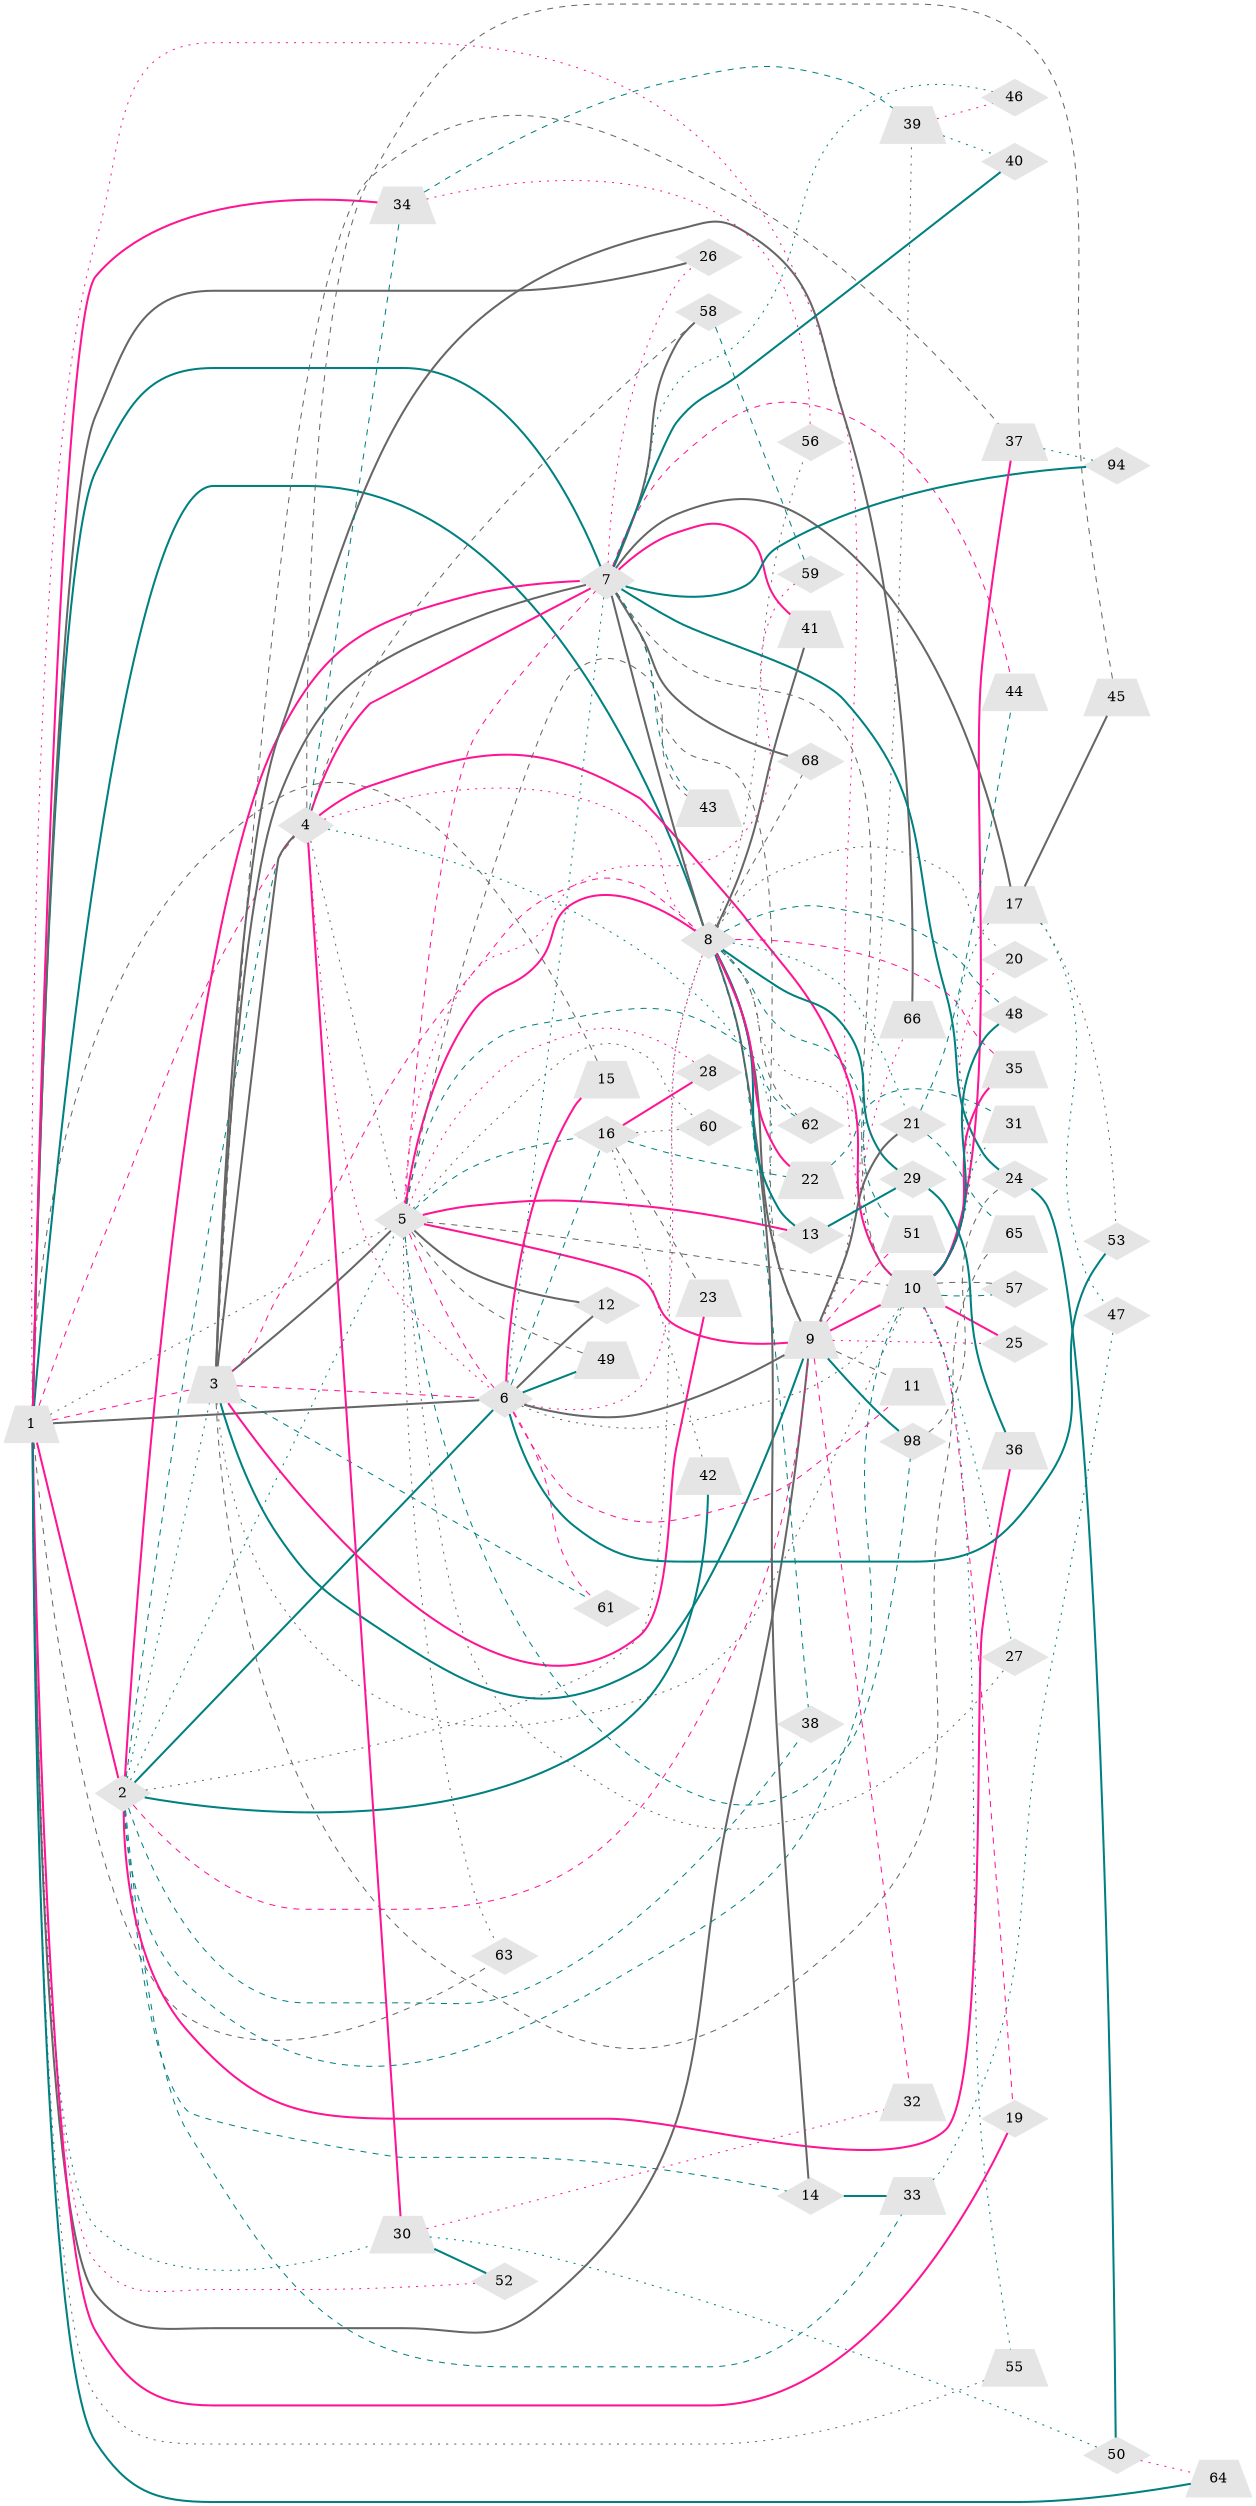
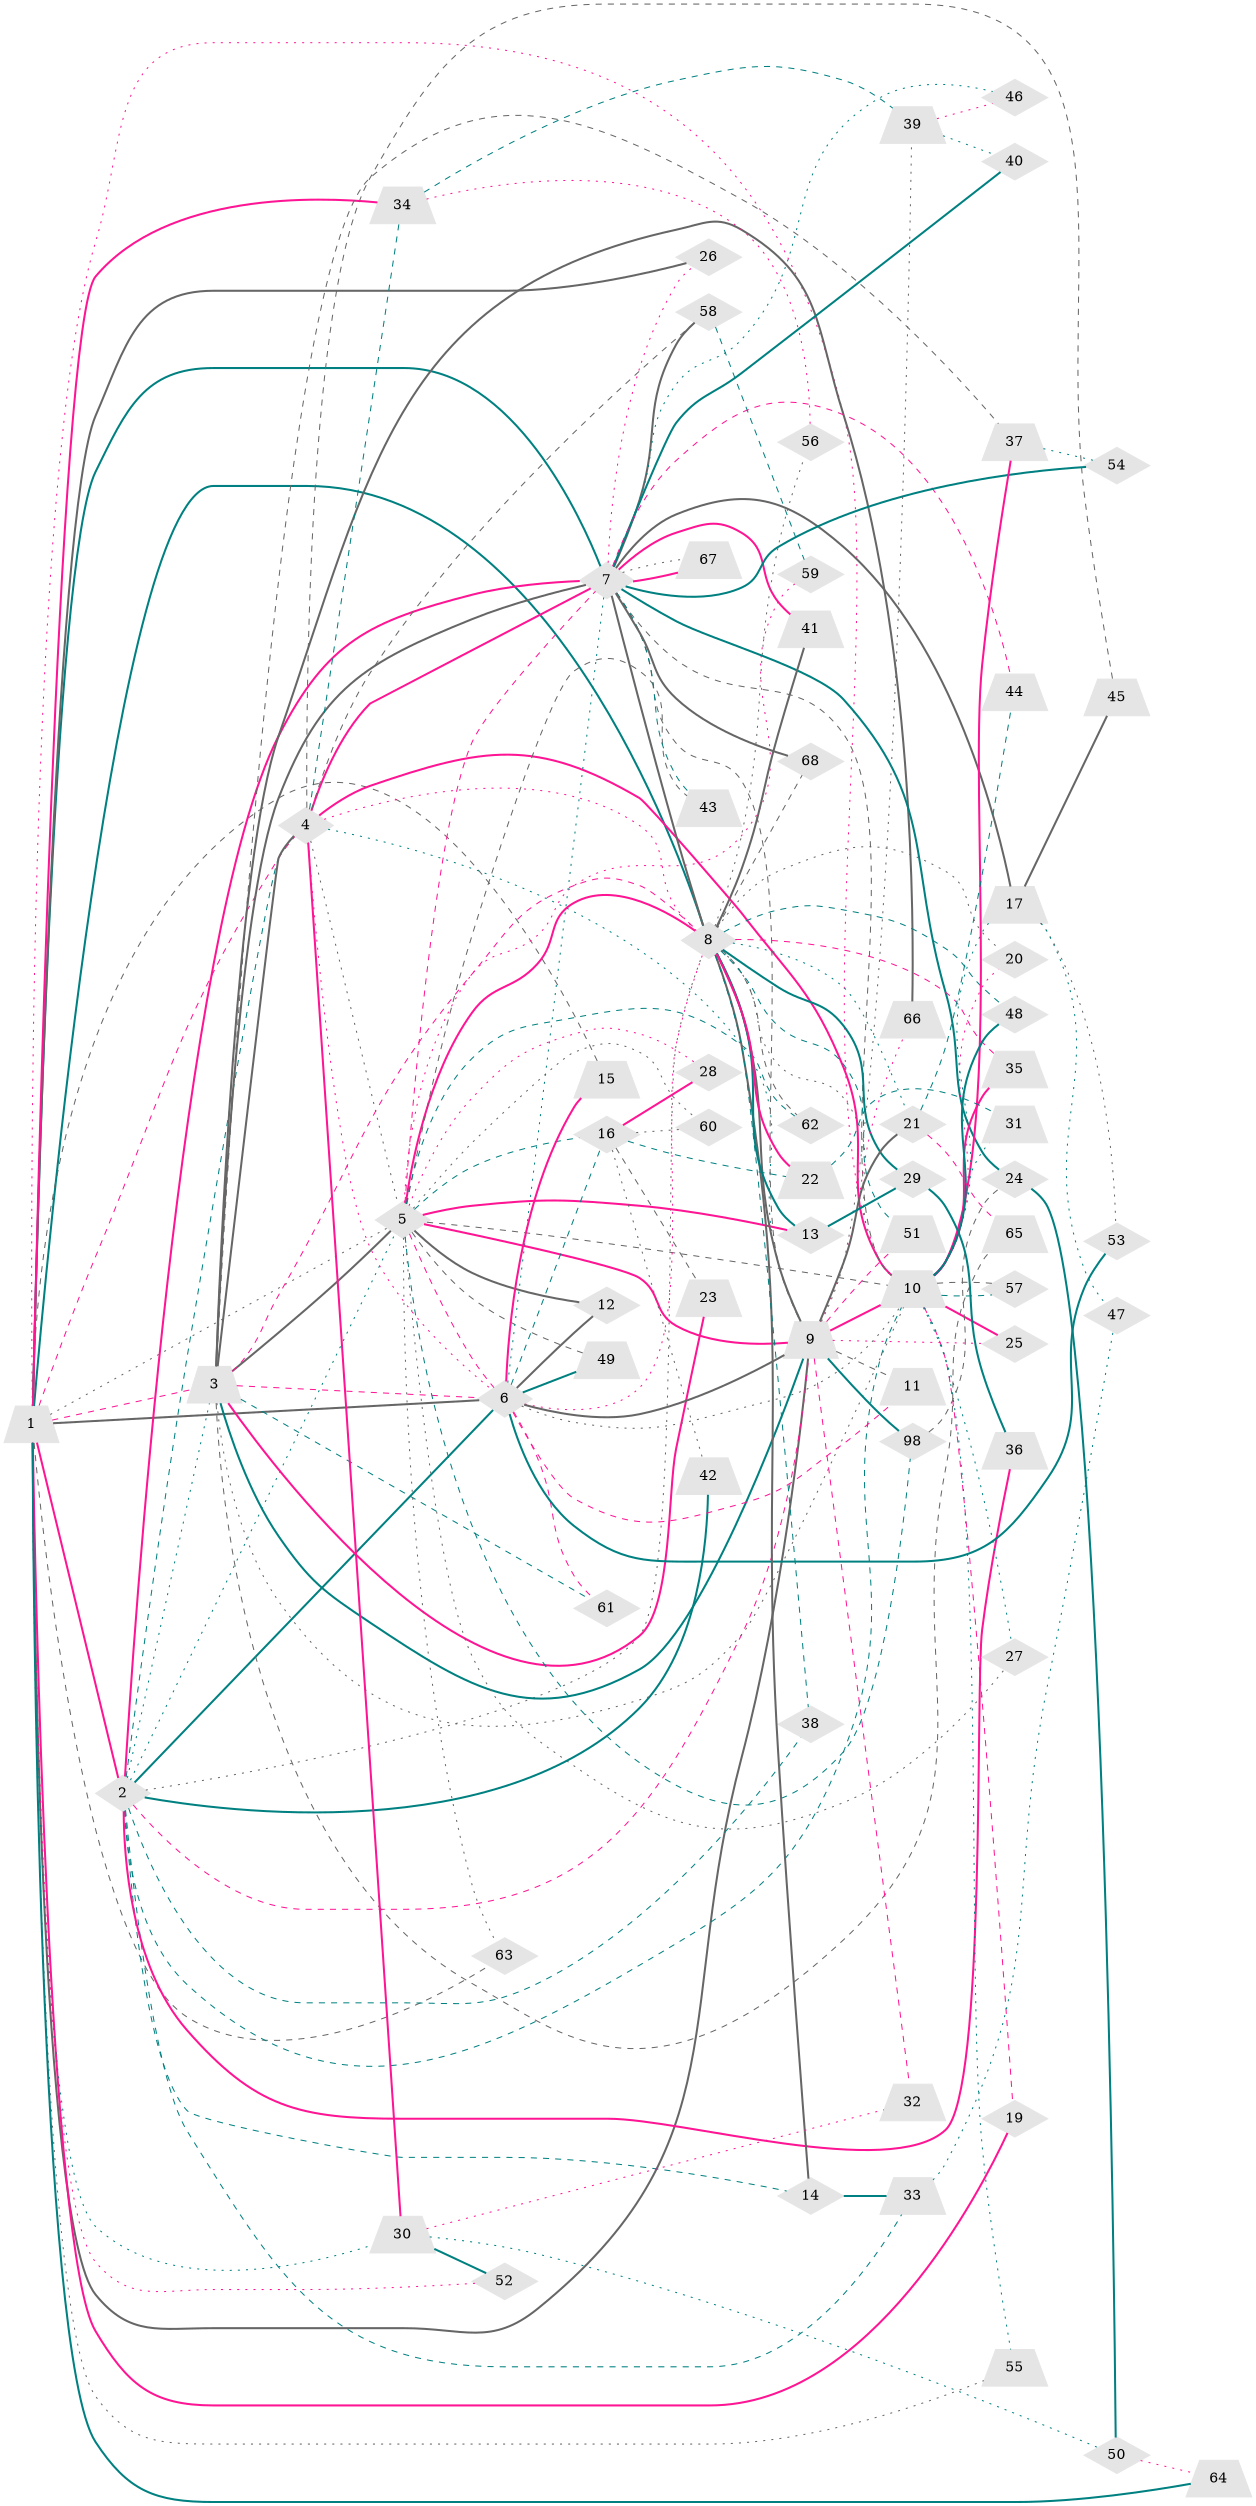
node "94": label "94" -> "54"
node "67": added
edge "21" -- "65": color teal -> deeppink
